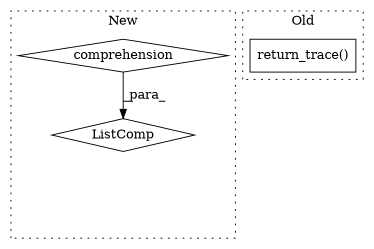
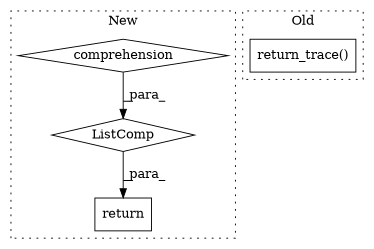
node "return": added
